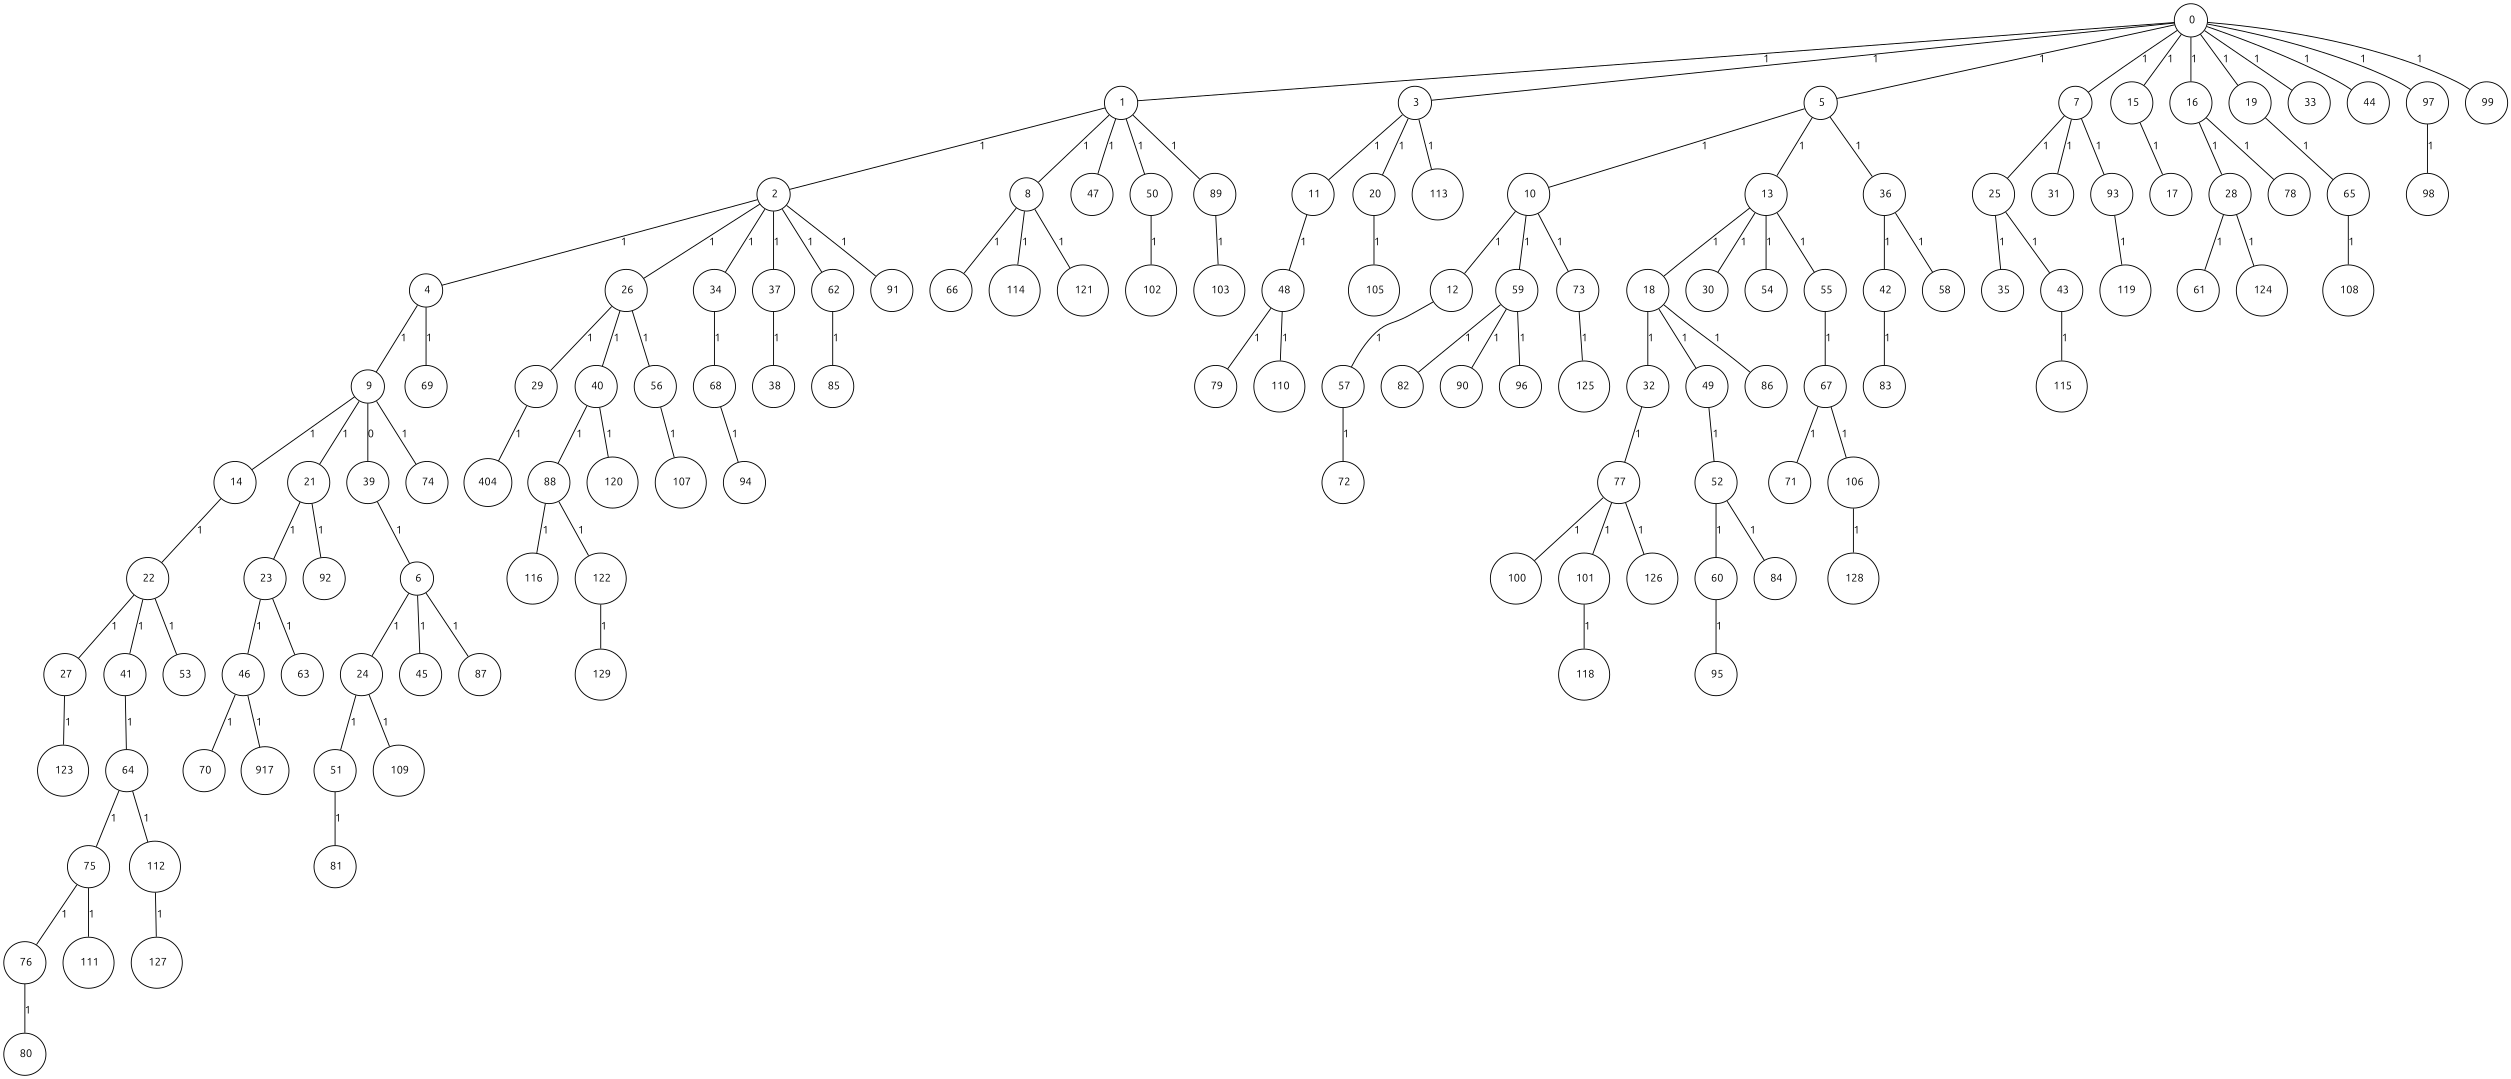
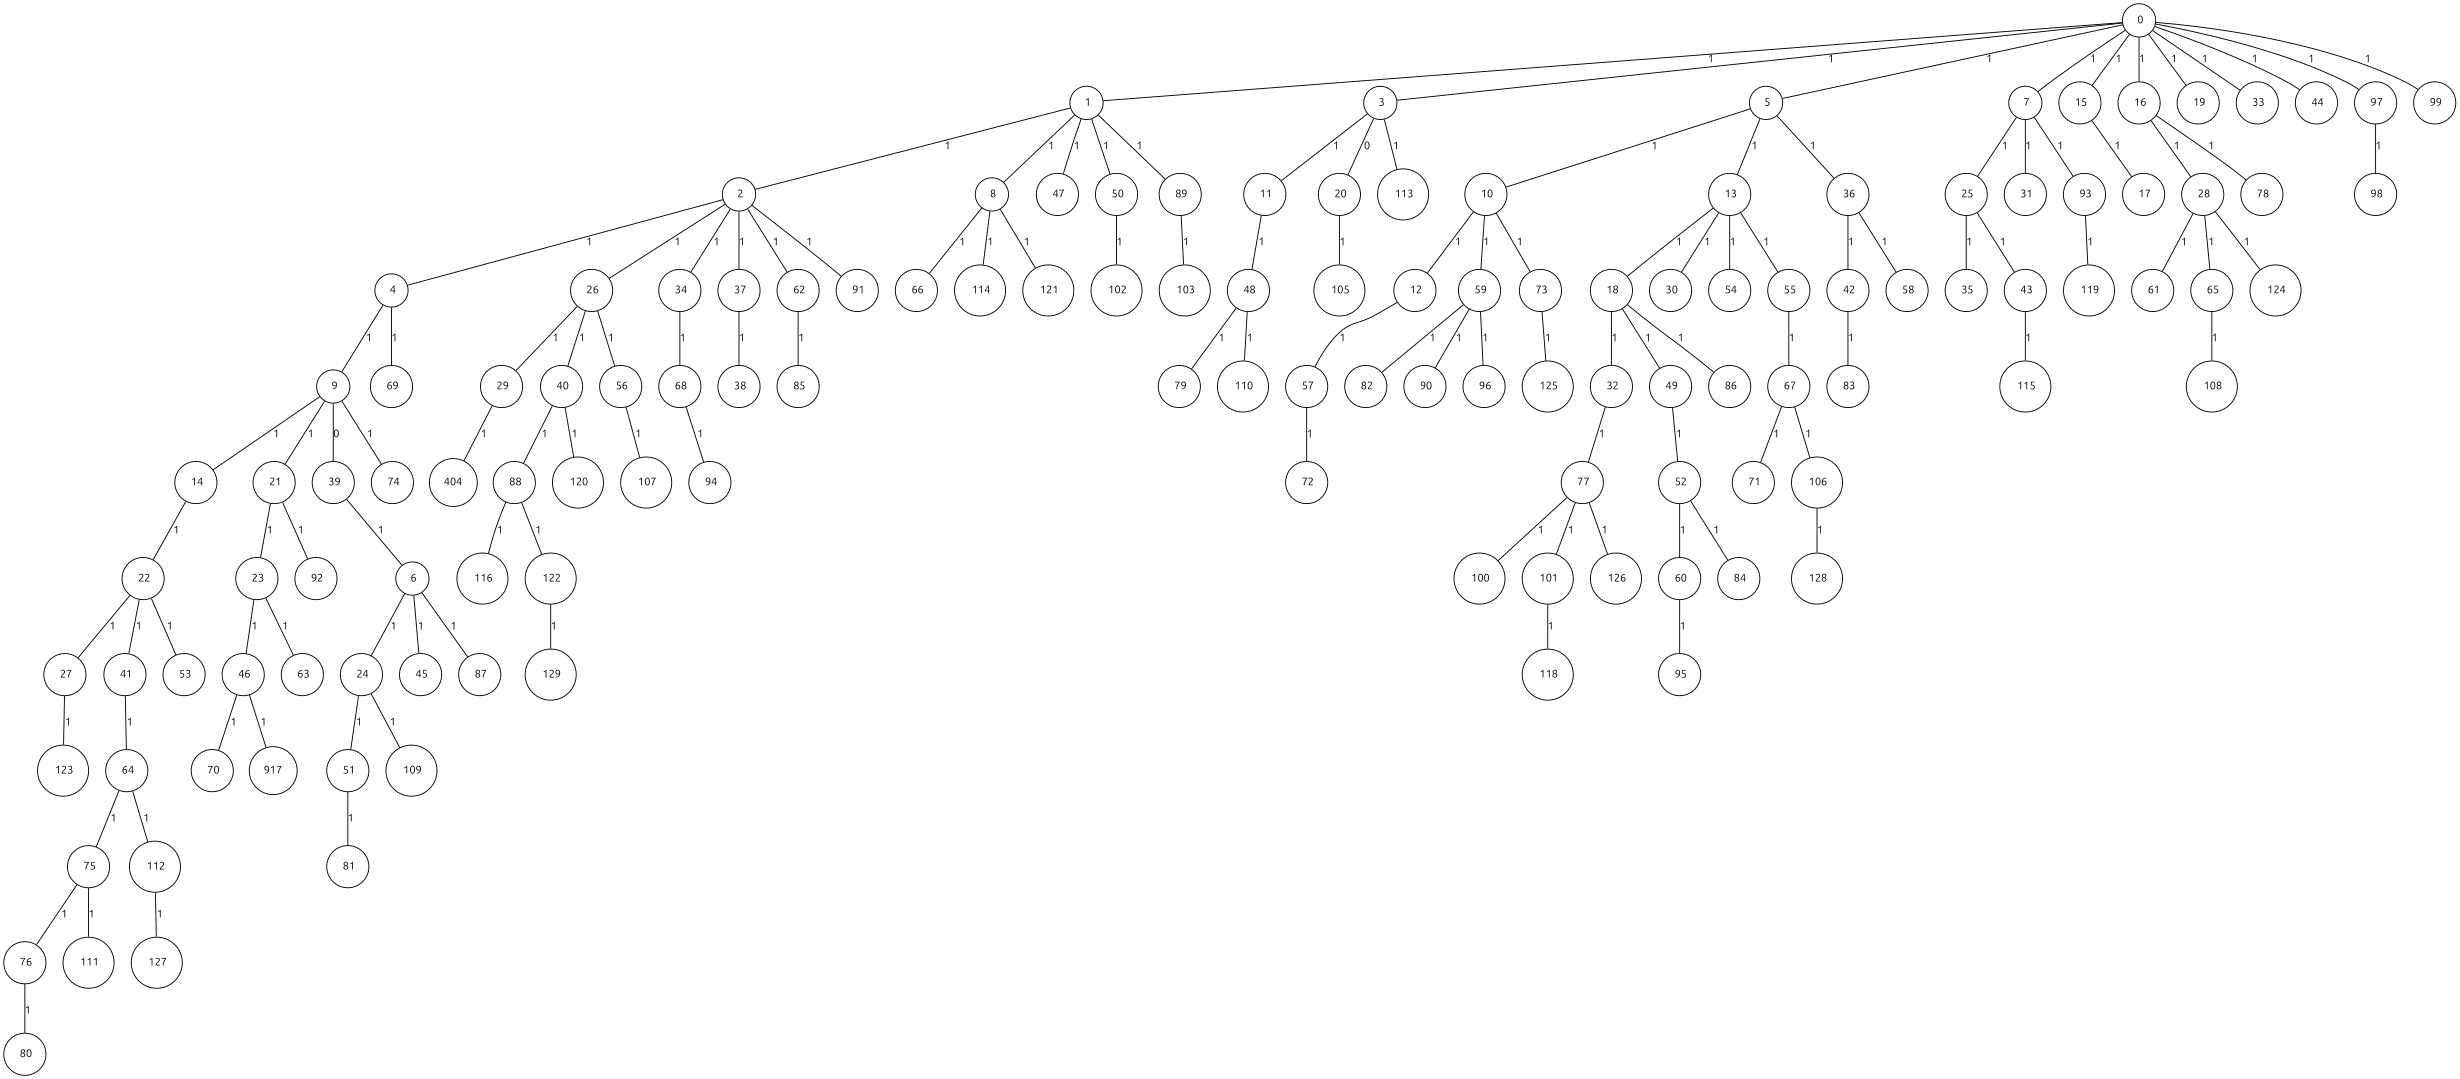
edge "3" -- "20": label "1" -> "0"
edge "19" -- "65": now "28" -- "65"
